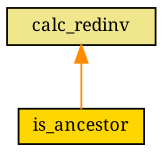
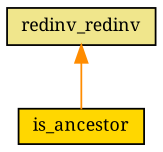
node "calc_redinv": label "calc_redinv" -> "redinv_redinv"
